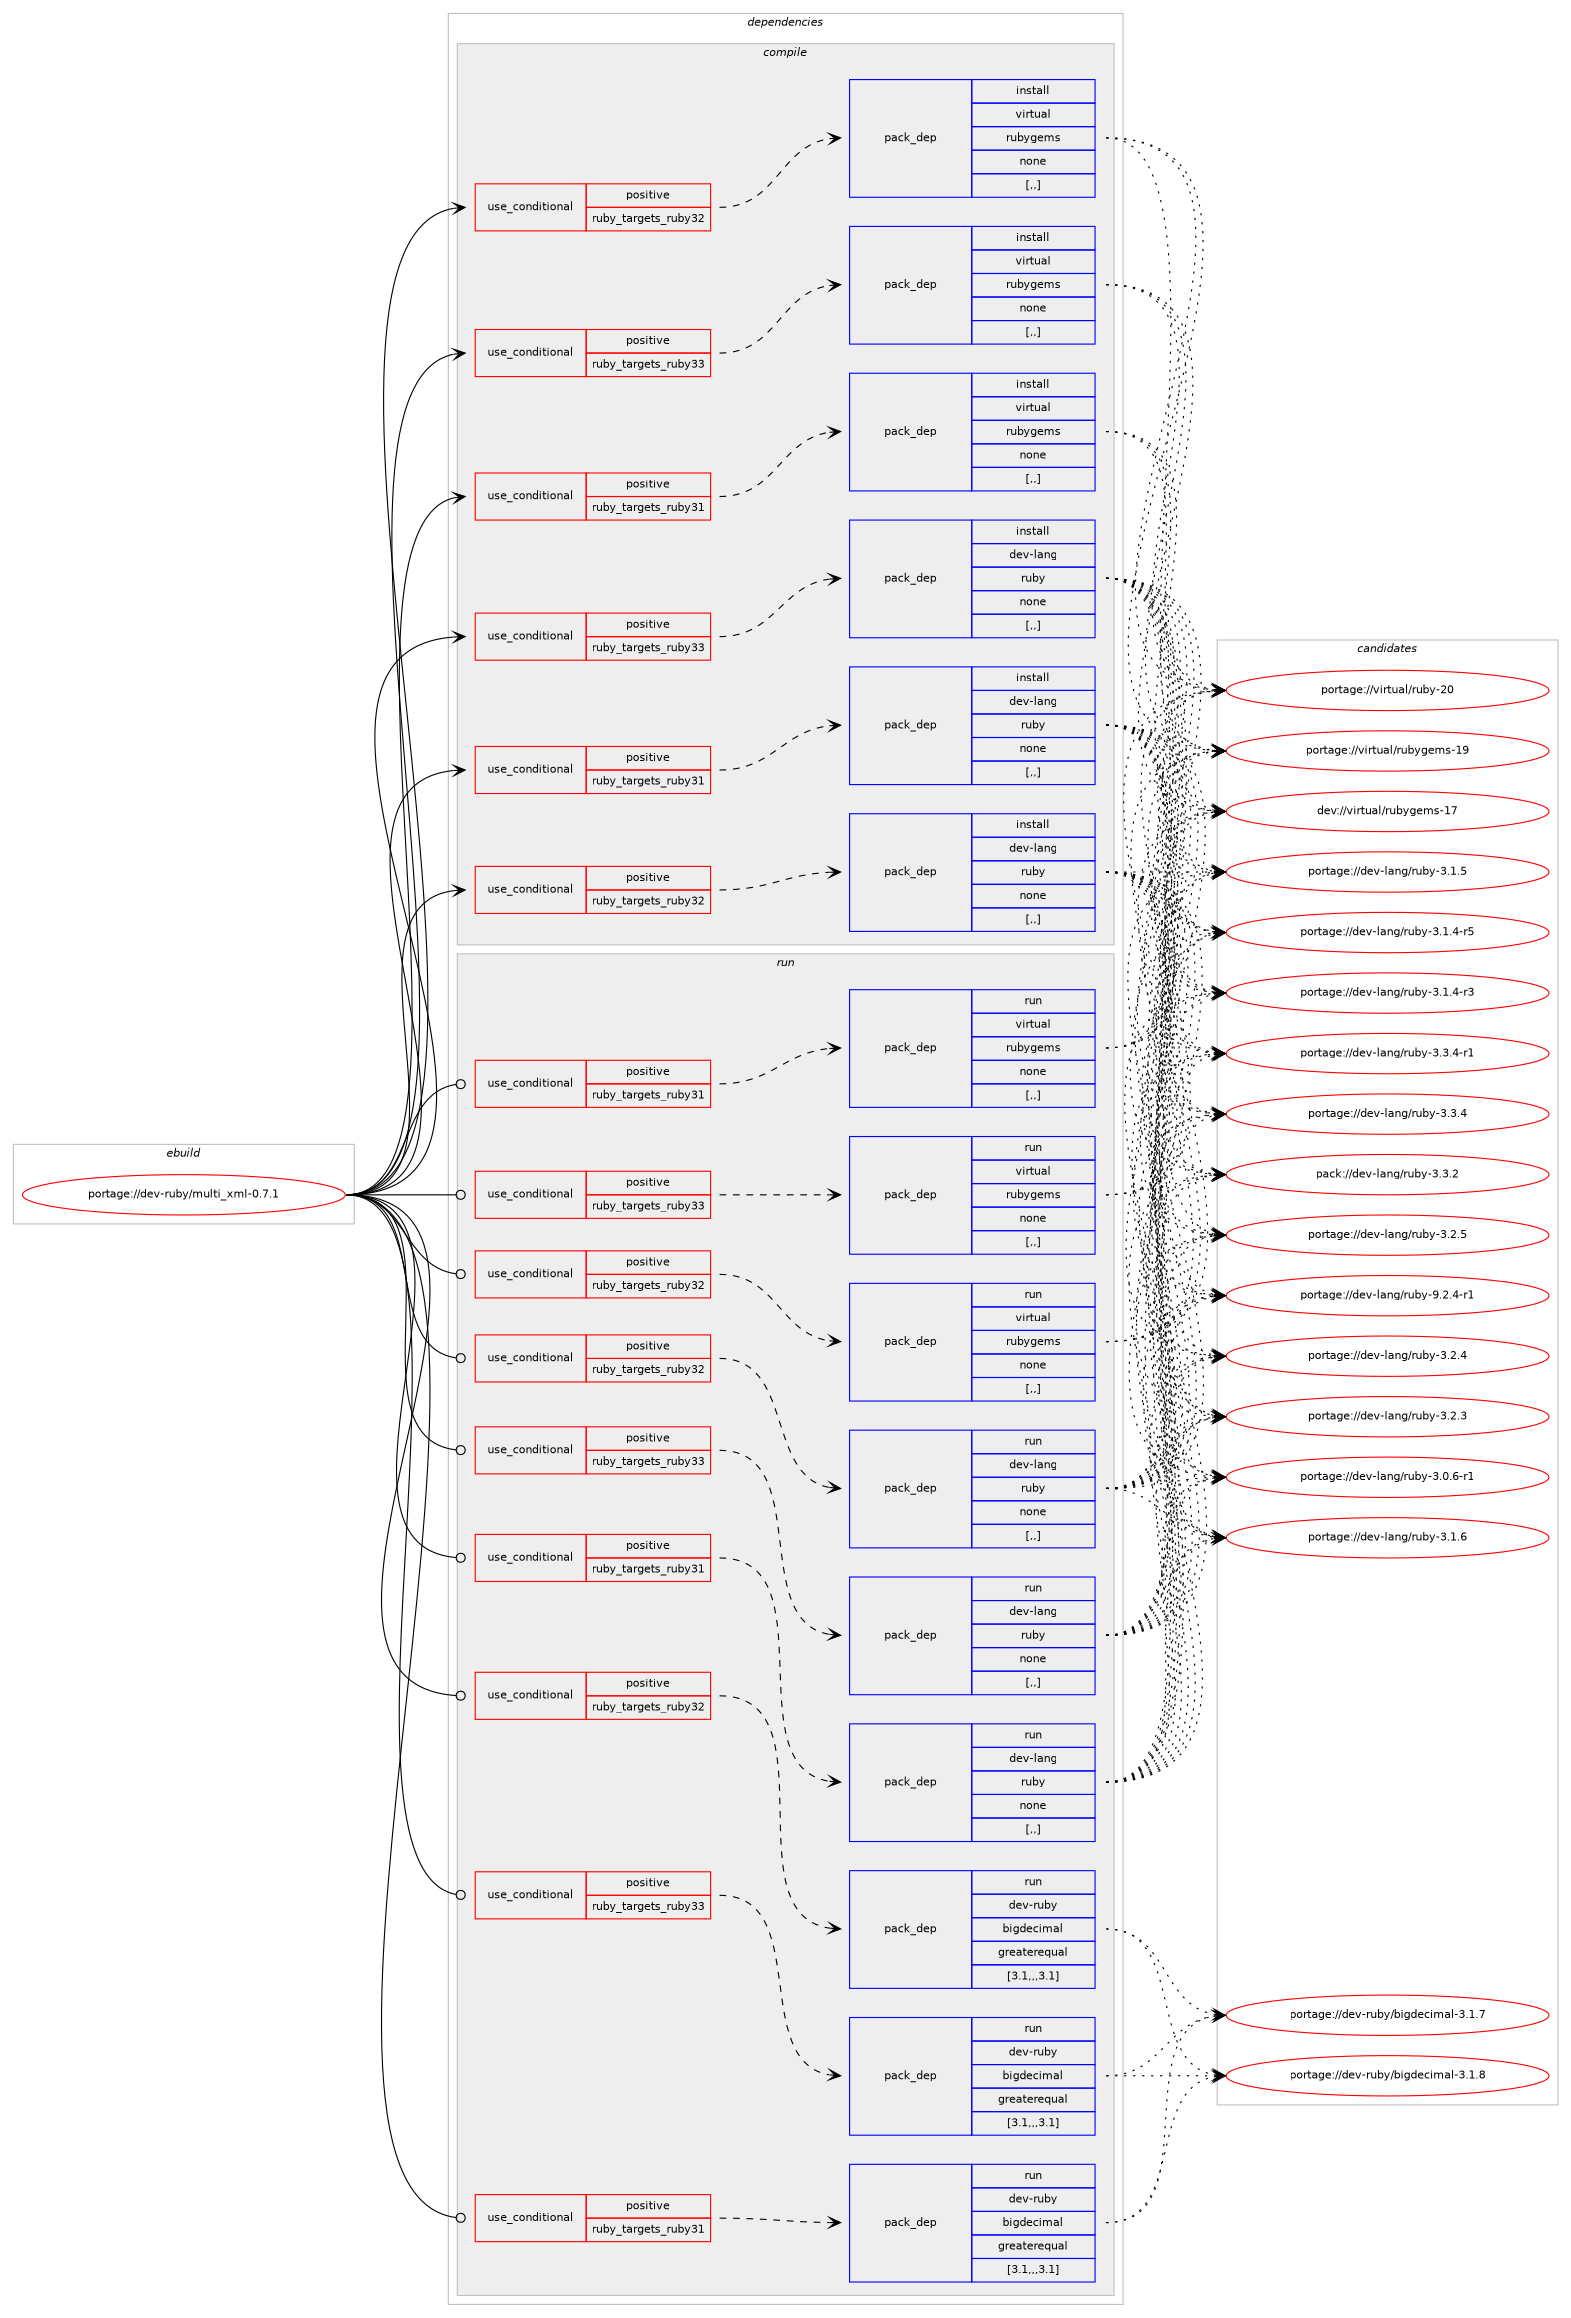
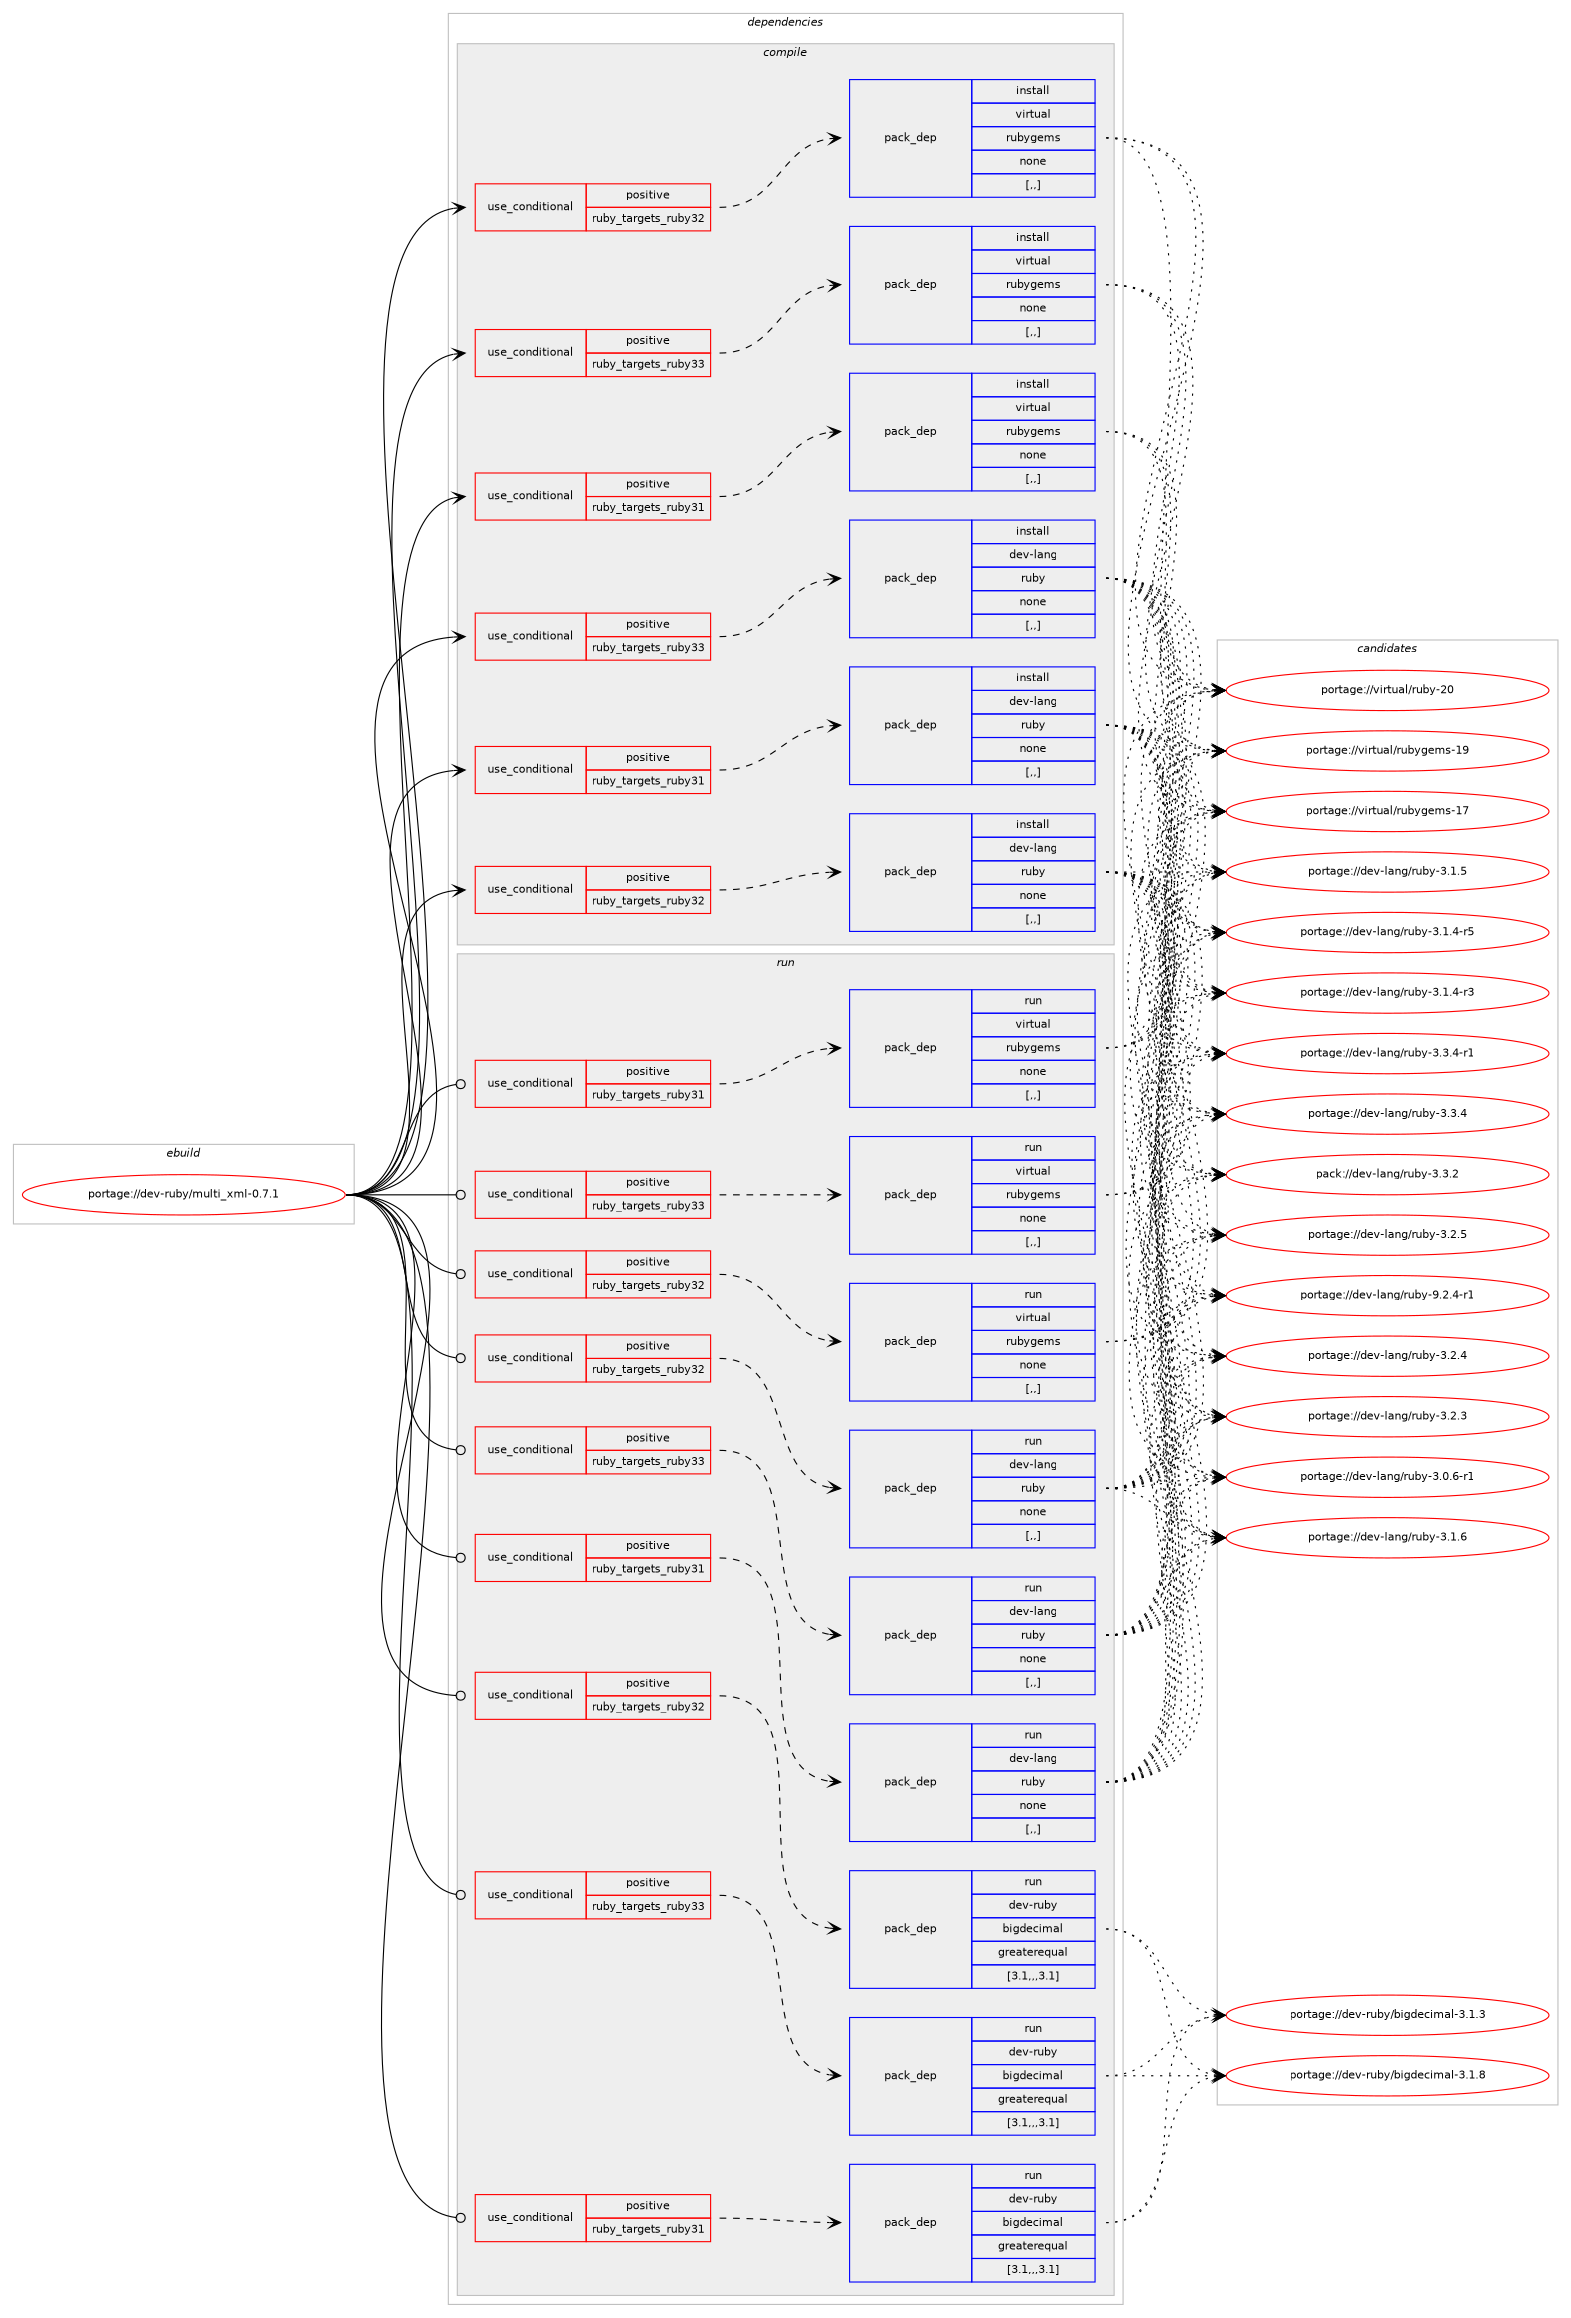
node "dev://virtual/rubygems-17": label "dev://virtual/rubygems-17" -> "portage://virtual/rubygems-17"
node "portage://dev-ruby/bigdecimal-3.1.7": label "portage://dev-ruby/bigdecimal-3.1.7" -> "portage://dev-ruby/bigdecimal-3.1.3"
